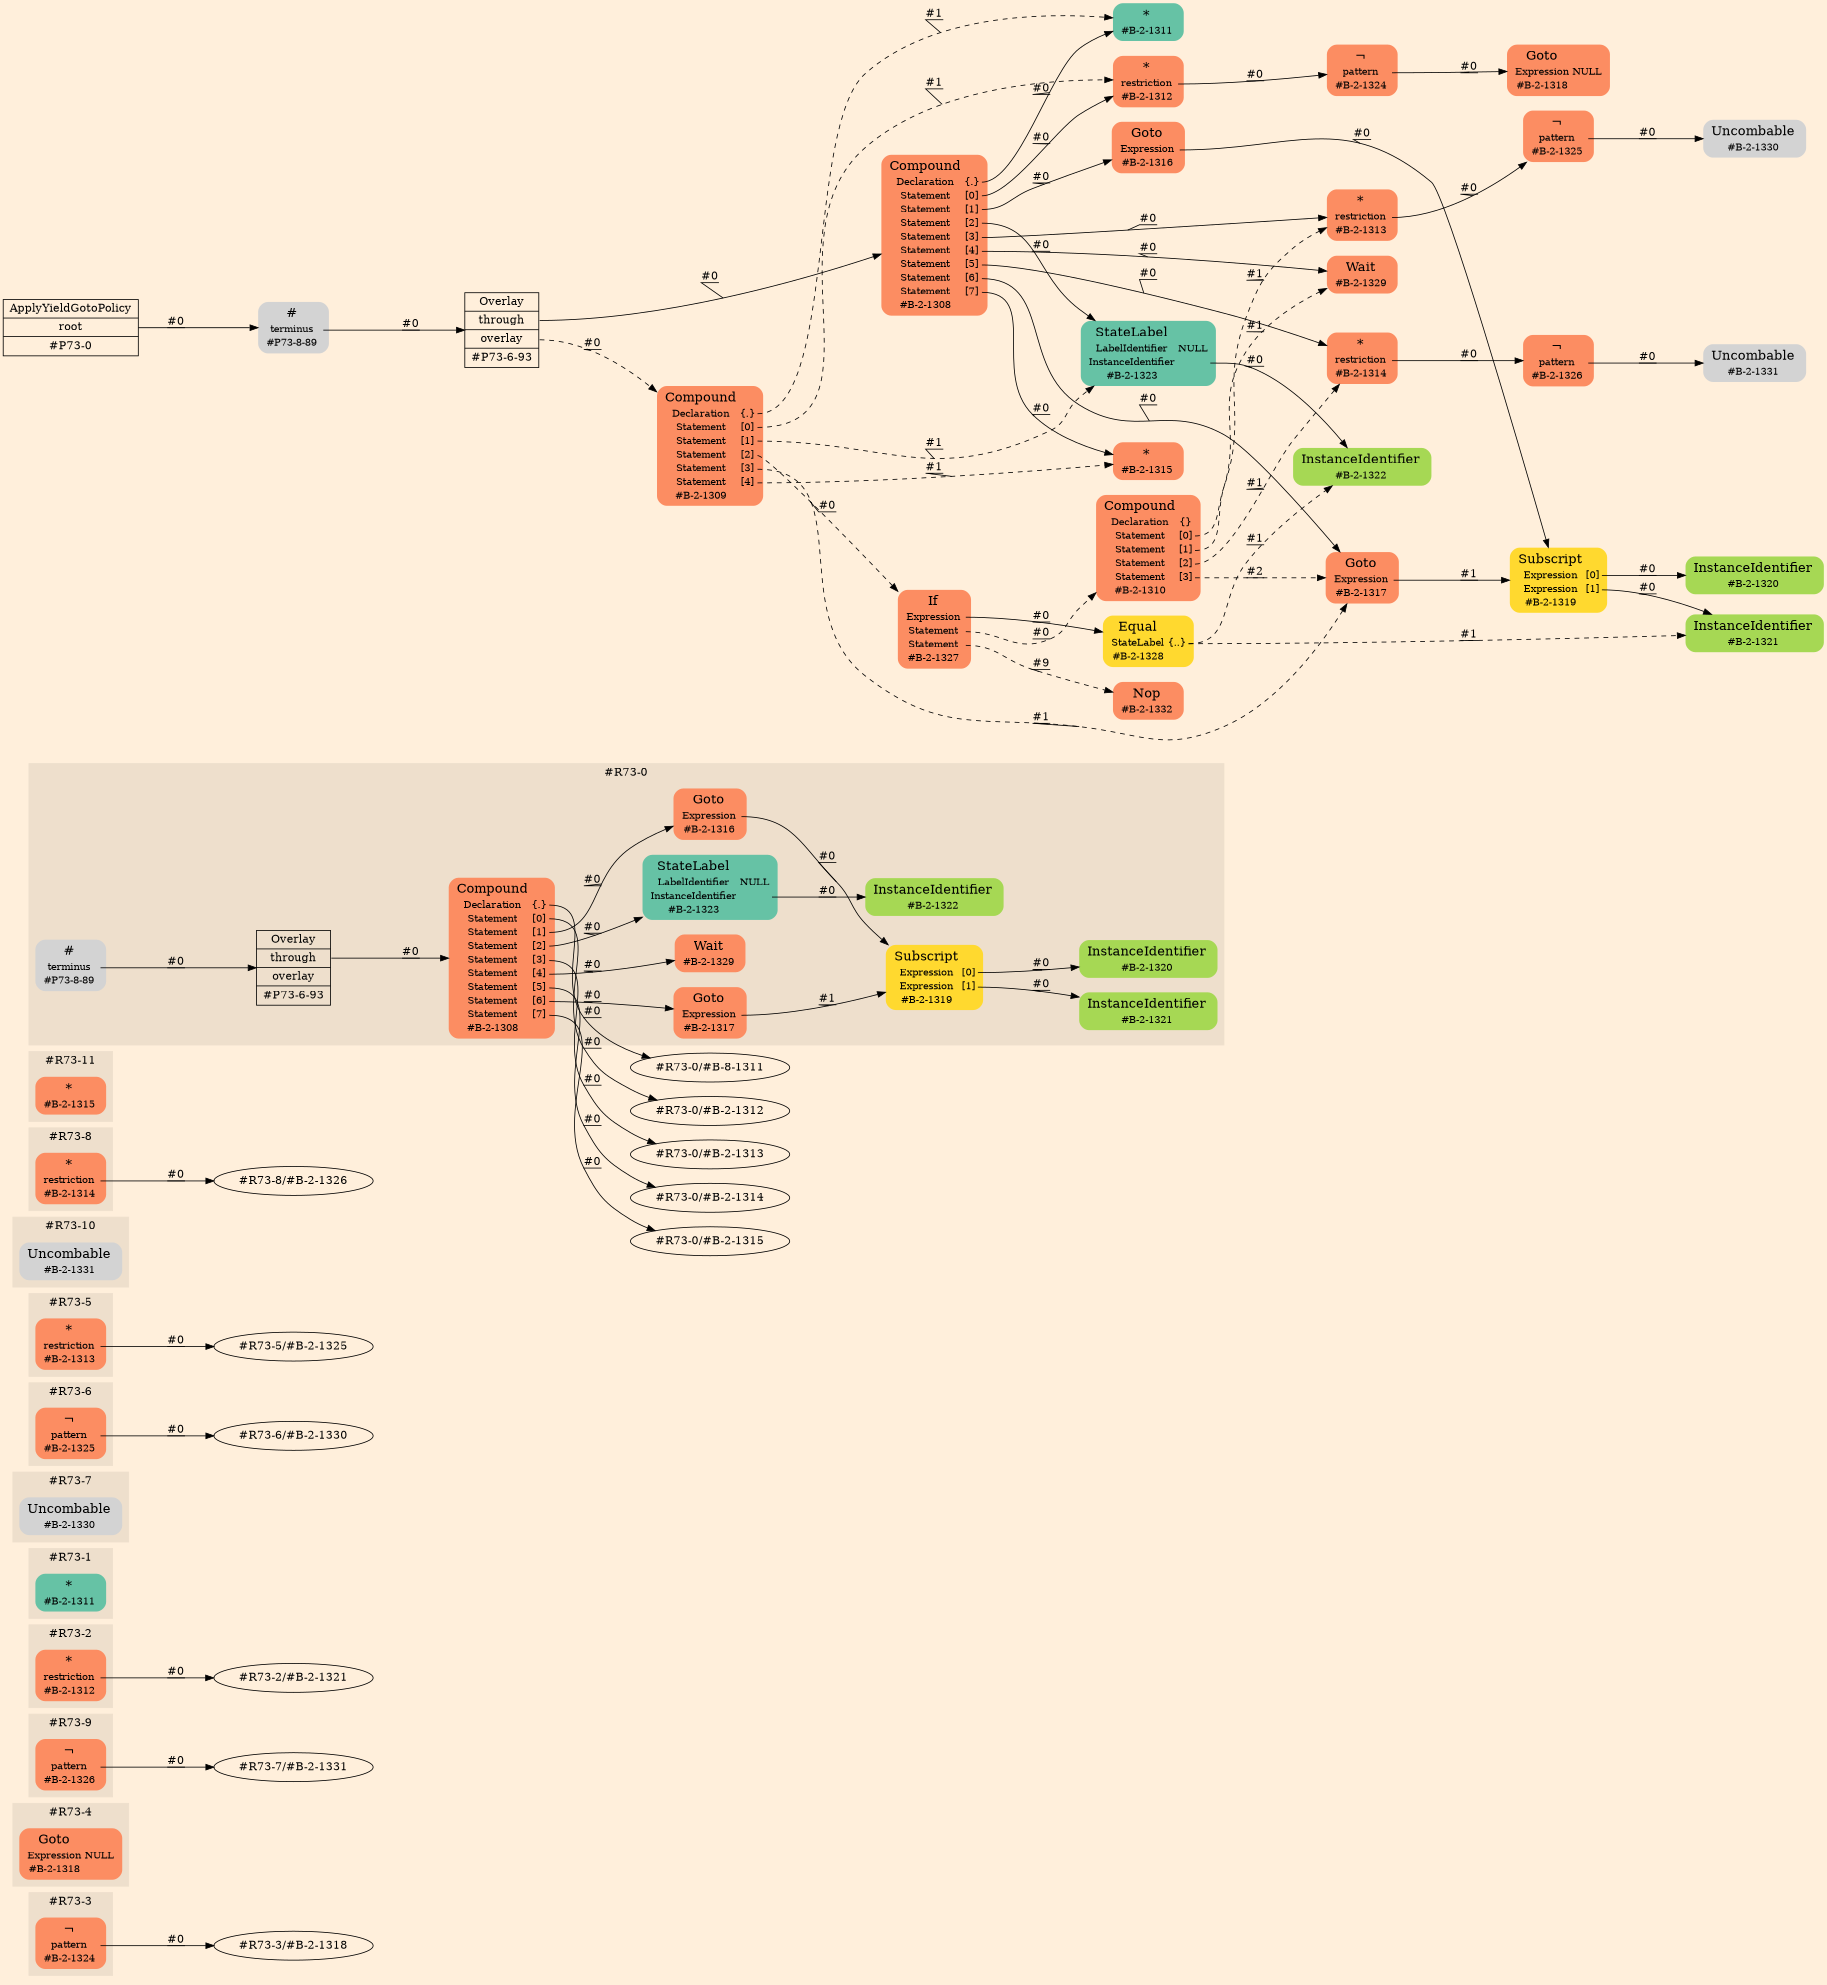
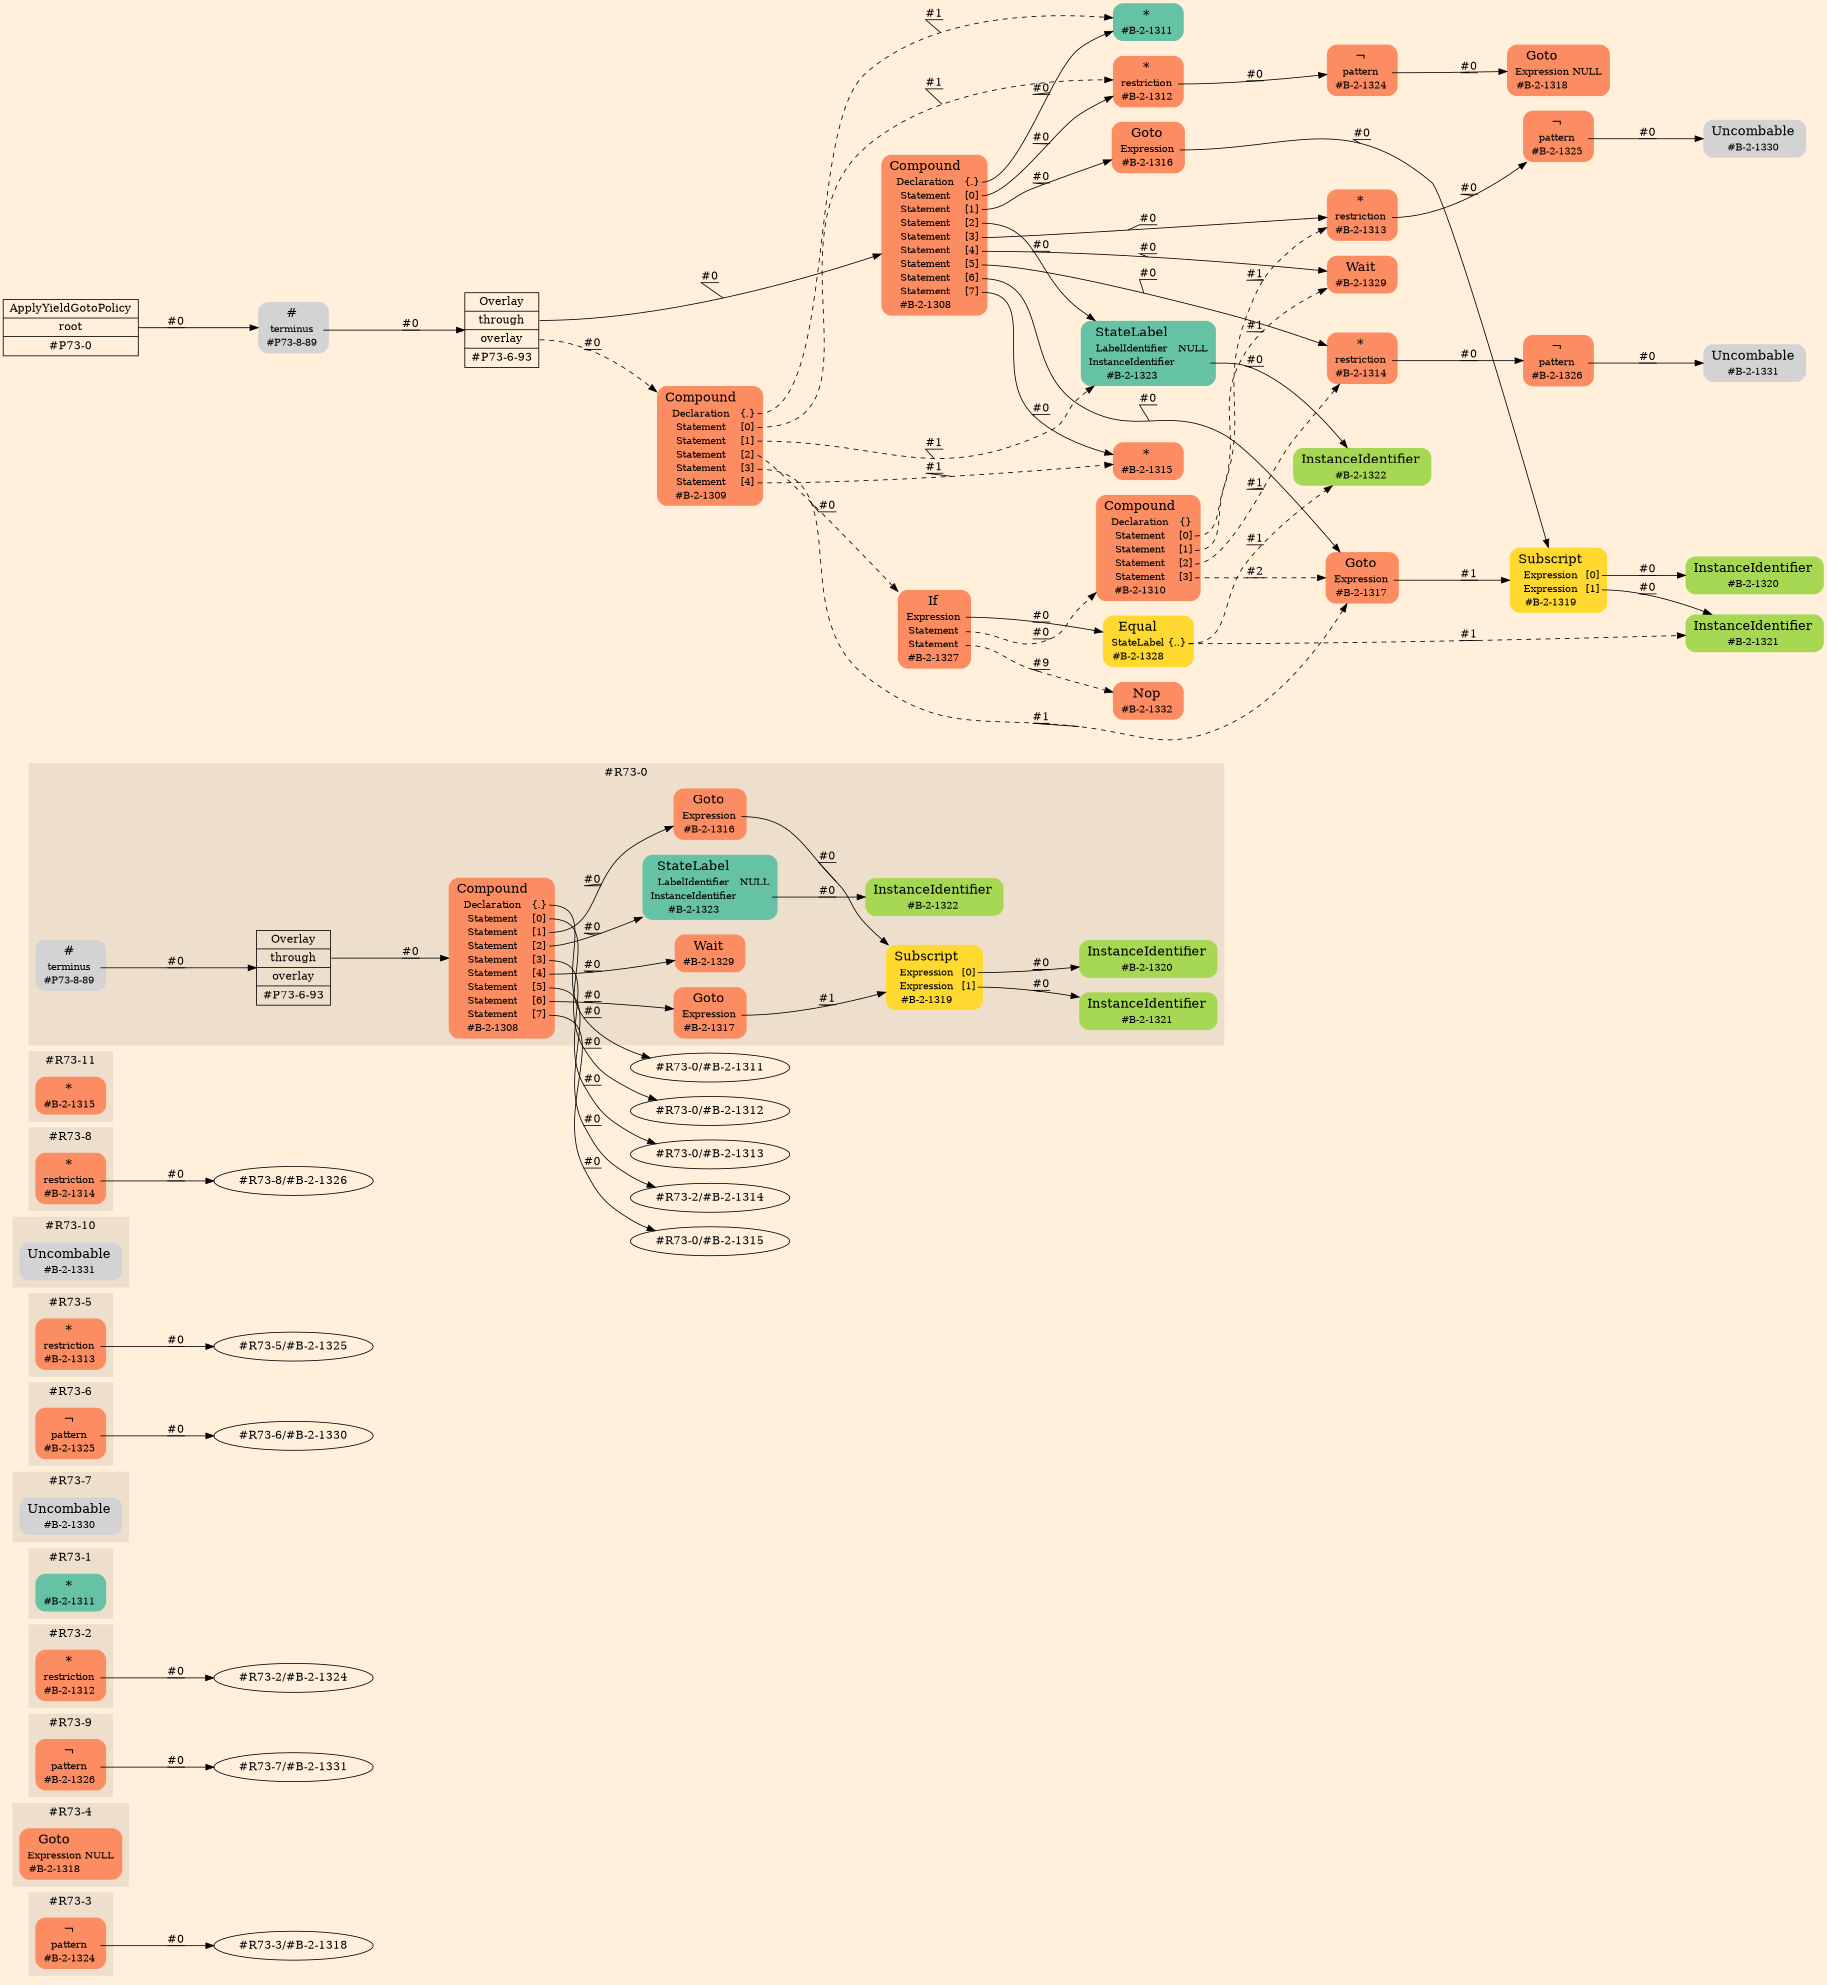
node "#R73-0/#B-8-1311": label "#R73-0/#B-8-1311" -> "#R73-0/#B-2-1311"
node "#R73-0/#B-2-1314": label "#R73-0/#B-2-1314" -> "#R73-2/#B-2-1314"
node "#R73-2/#B-2-1321": label "#R73-2/#B-2-1321" -> "#R73-2/#B-2-1324"
